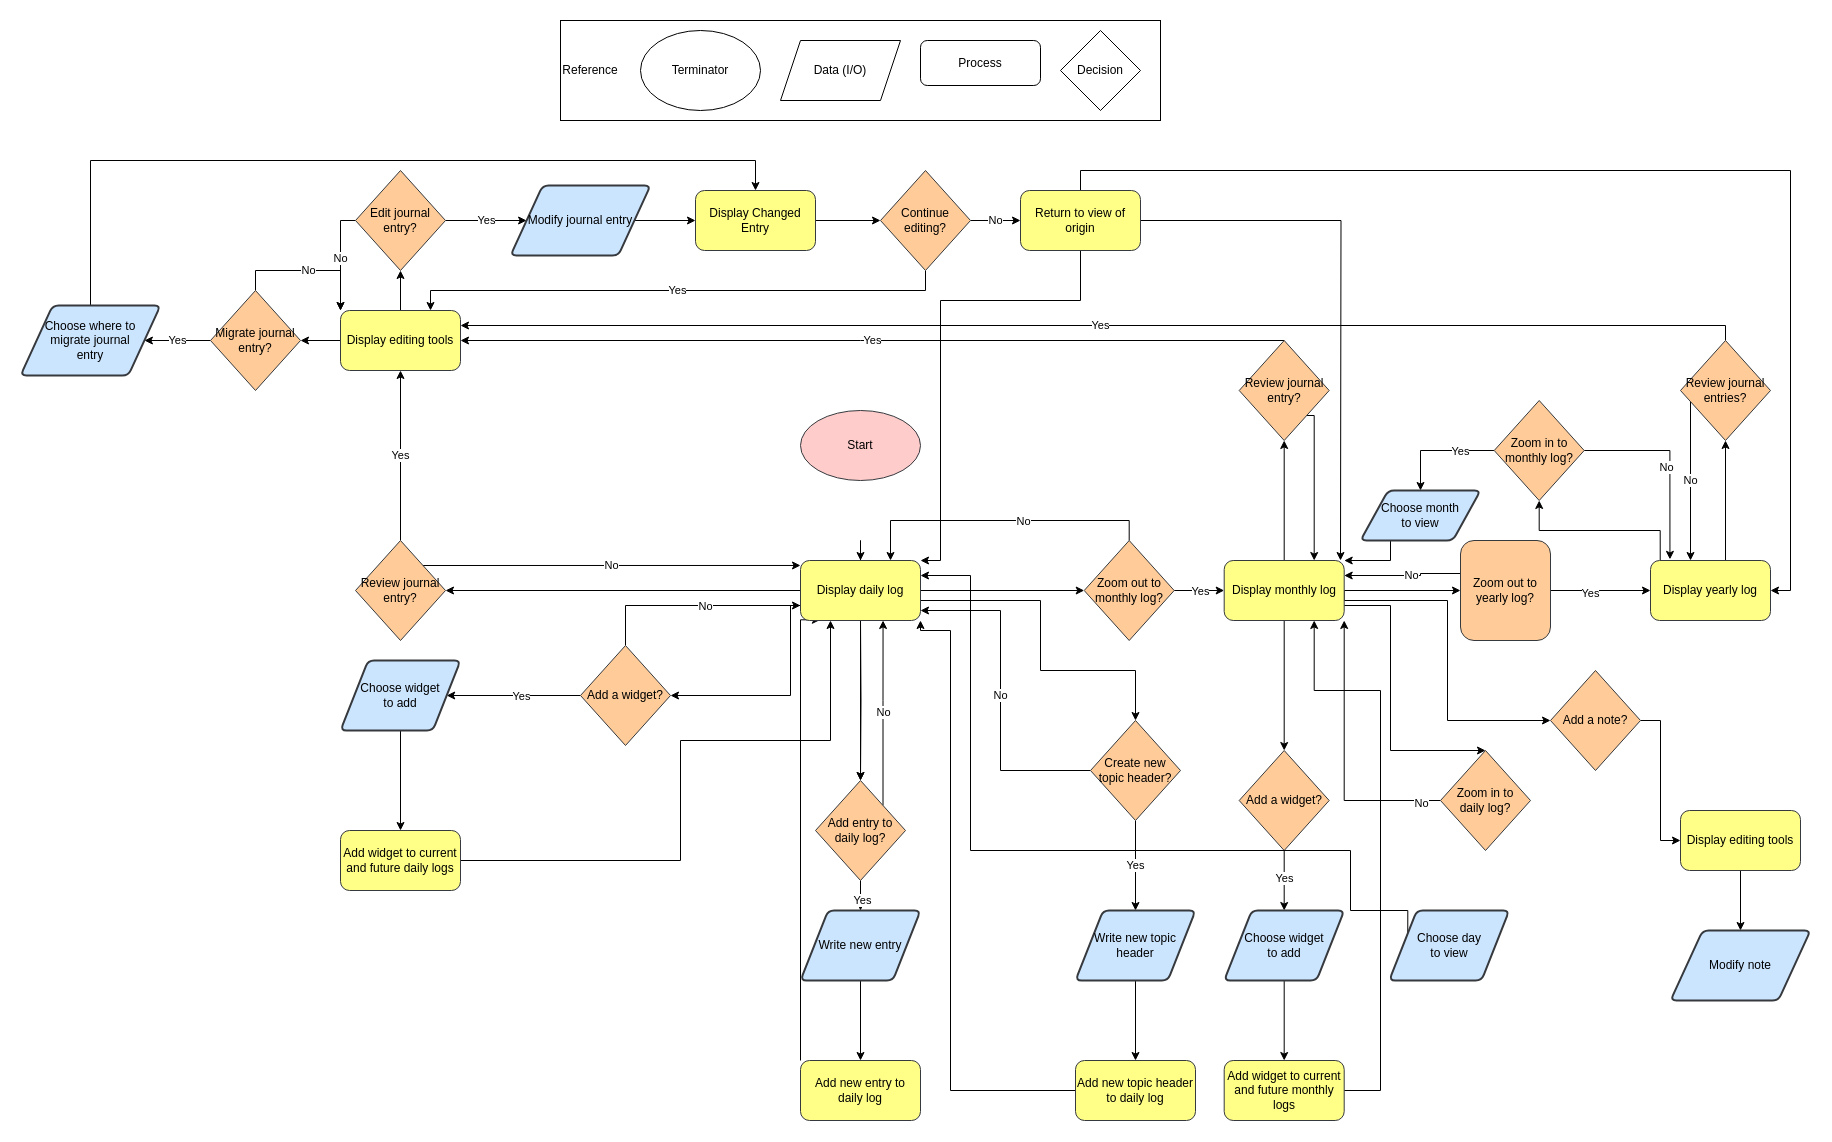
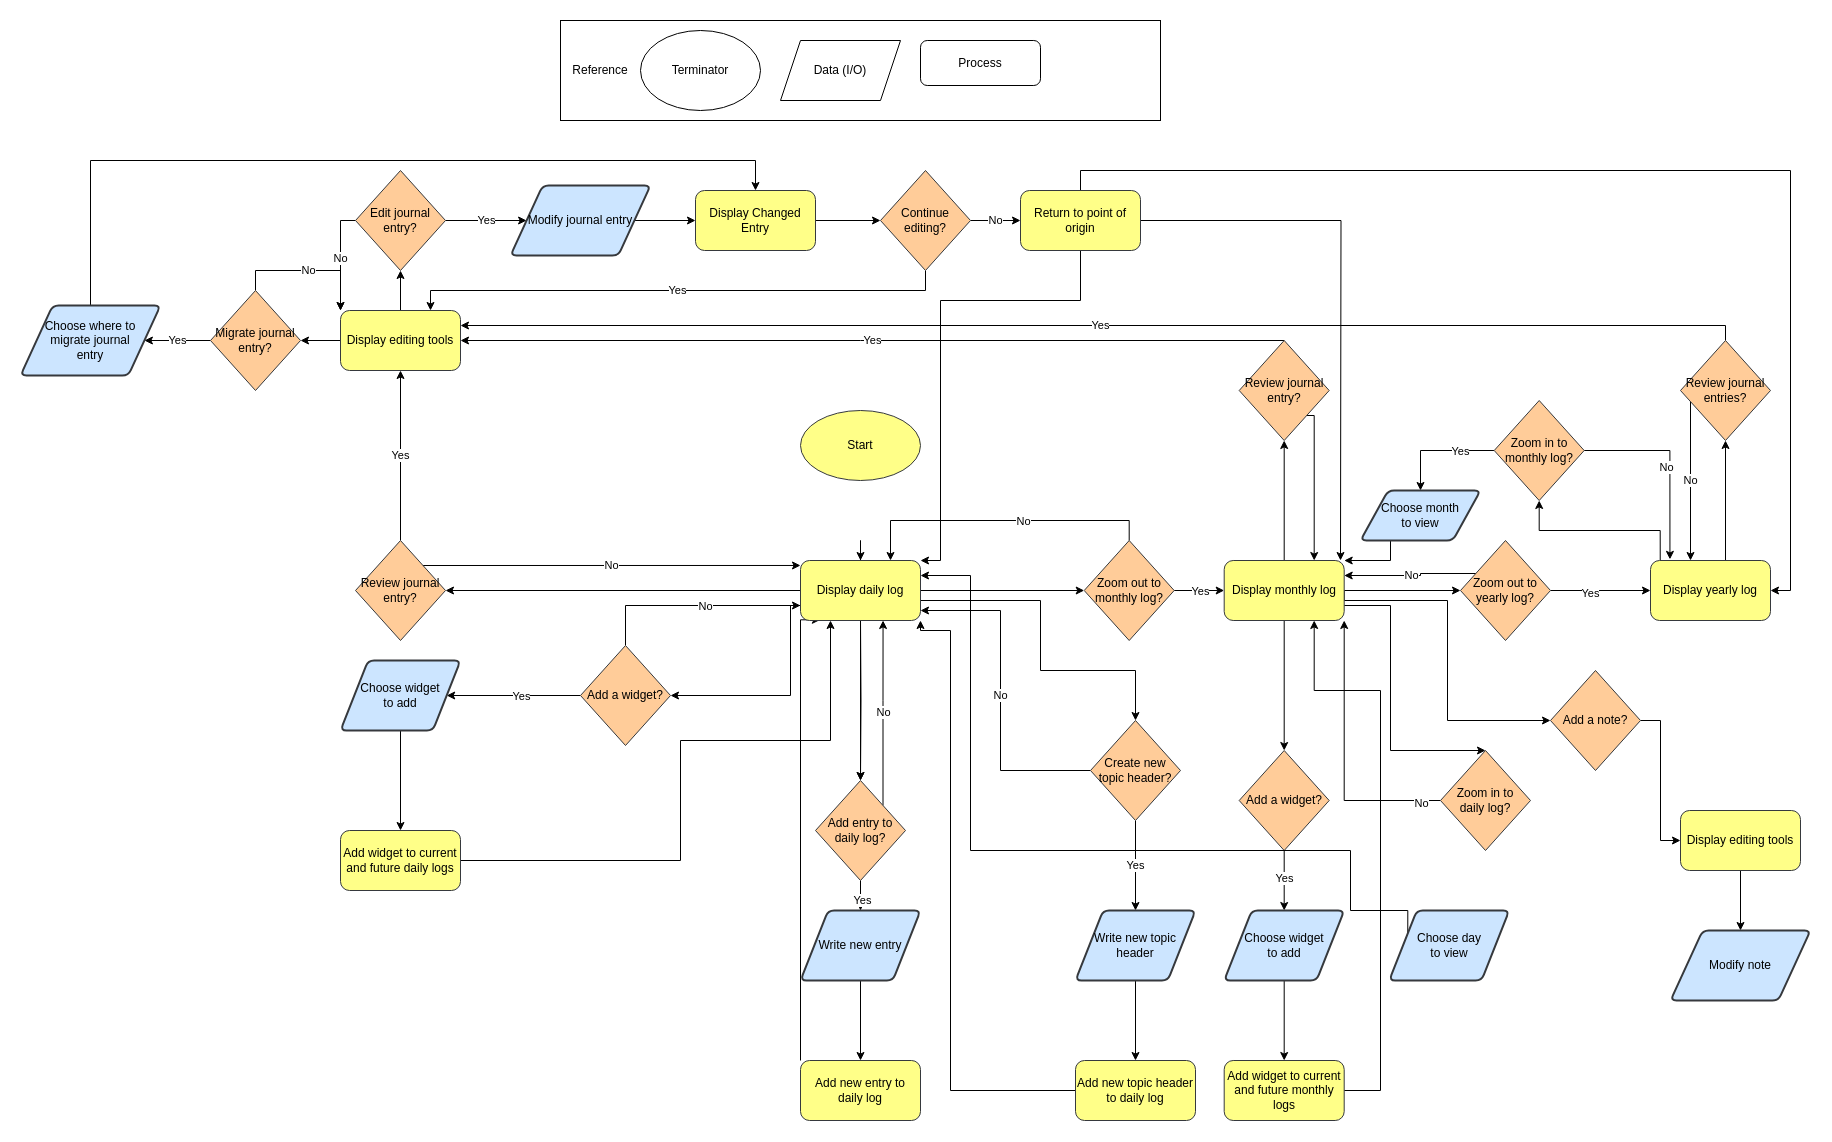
node "Reference": moved (591, 71) -> (601, 71)
node "Decision": removed
node "Return to view of origin": label "Return to view of origin" -> "Return to point of origin"
node "Start": fillcolor #ffcccc -> #ffff88
node "Zoom out to yearly log?": shape rounded rectangle -> diamond
